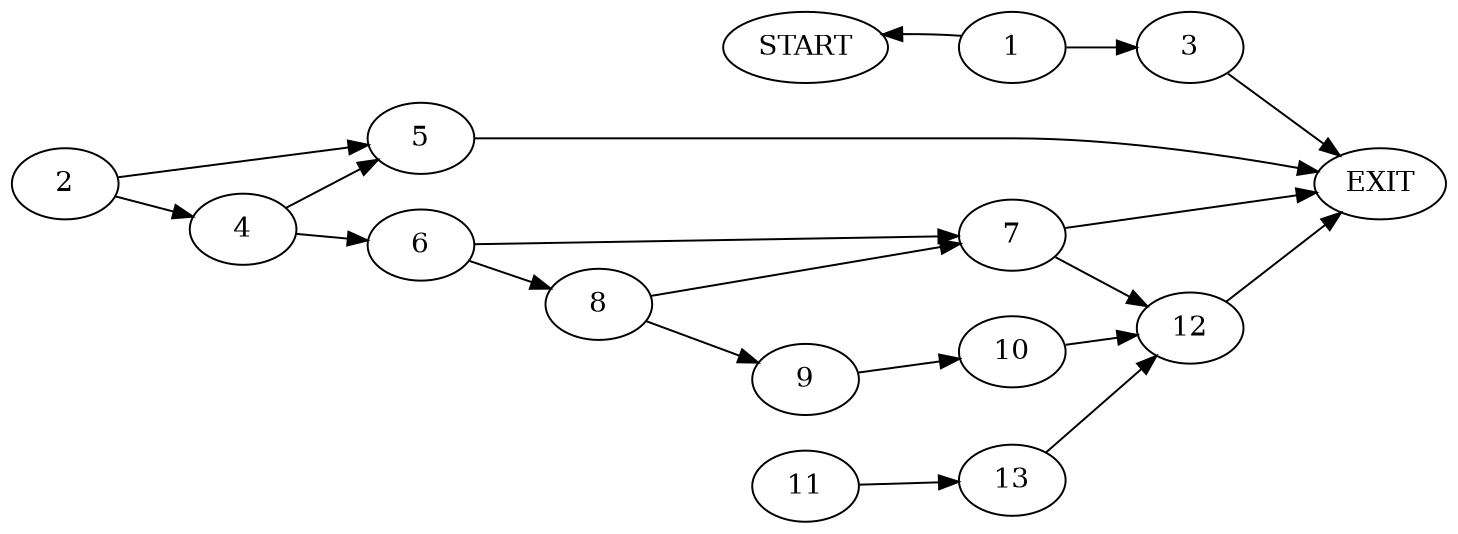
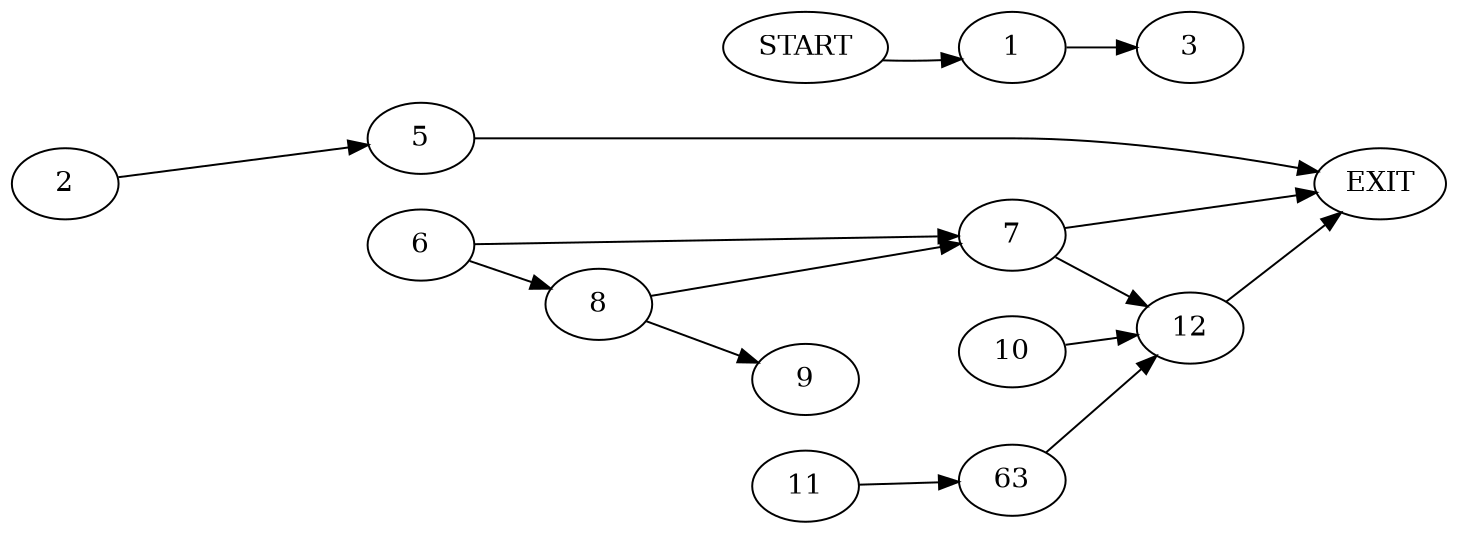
edge "1" -> "START": reversed
edge "3" -> "EXIT": removed
node "4": removed
edge "9" -> "10": removed
node "13": label "13" -> "63"
